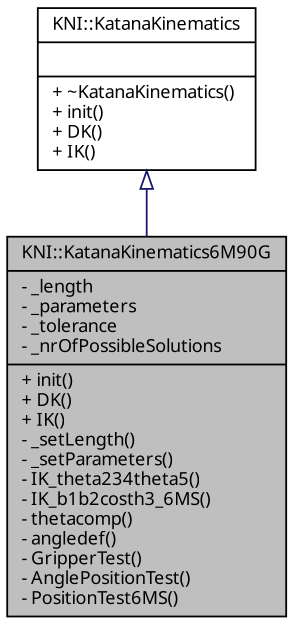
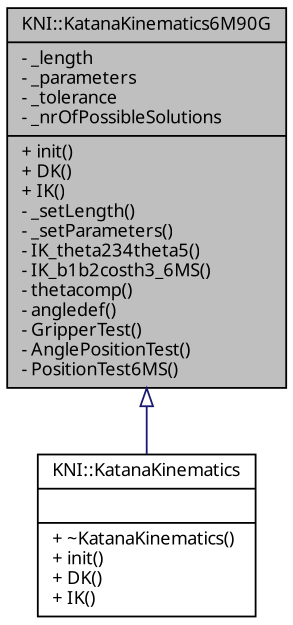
edge "KNI::KatanaKinematics6M90G" -> "KNI::KatanaKinematics": reversed
